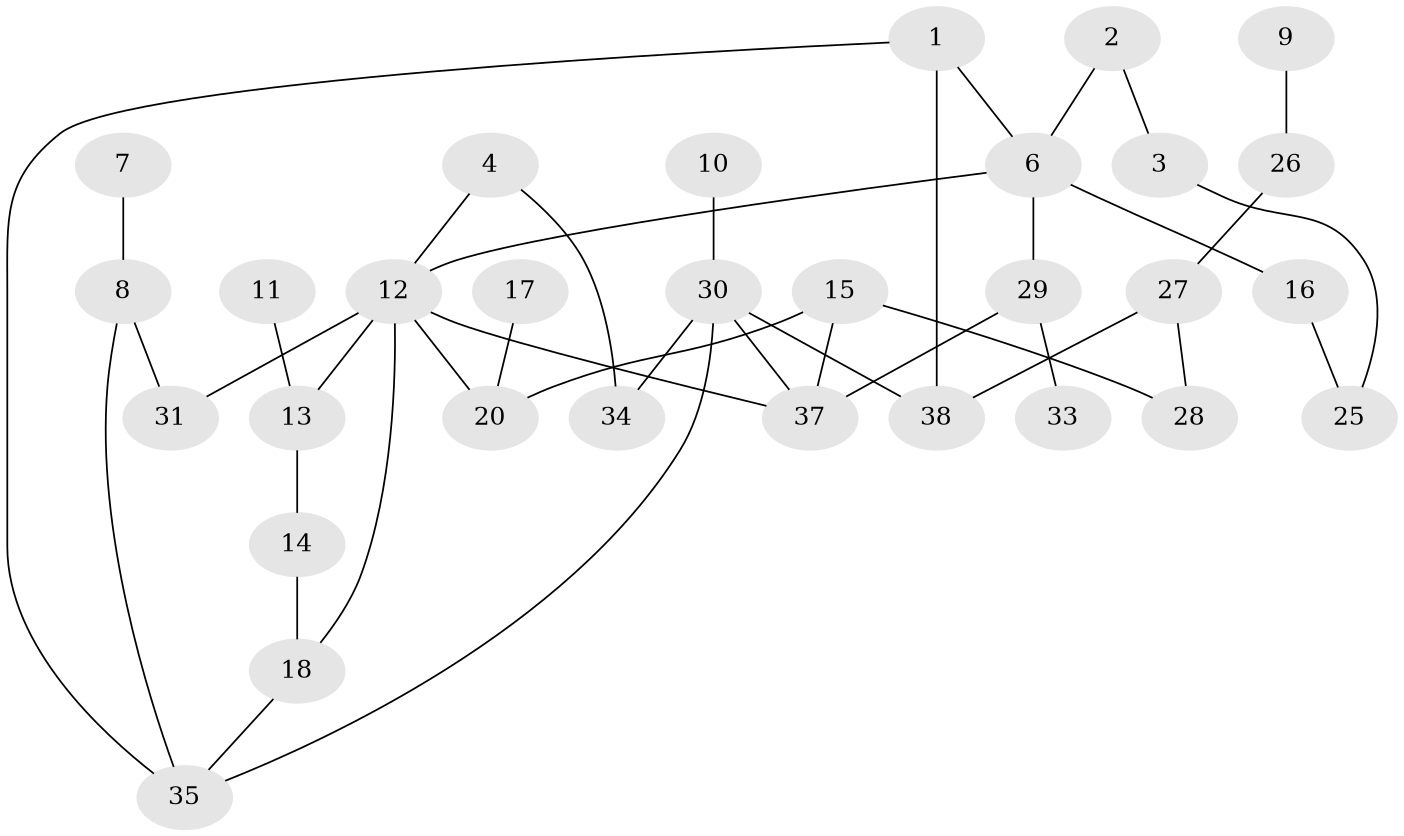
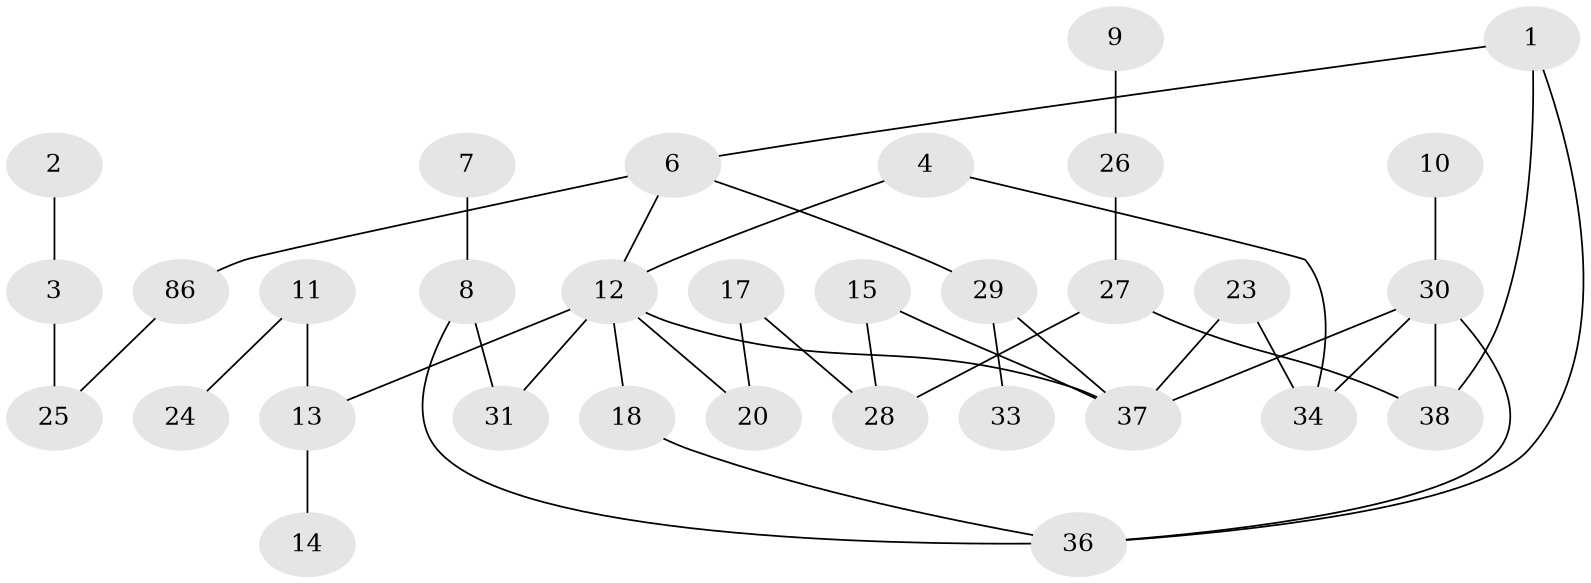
edge "2" -- "6": removed
node "23": added
node "16": label "16" -> "86"
edge "15" -- "20": removed
edge "17" -- "28": added
node "24": added
edge "14" -- "18": removed
node "35": label "35" -> "36"
